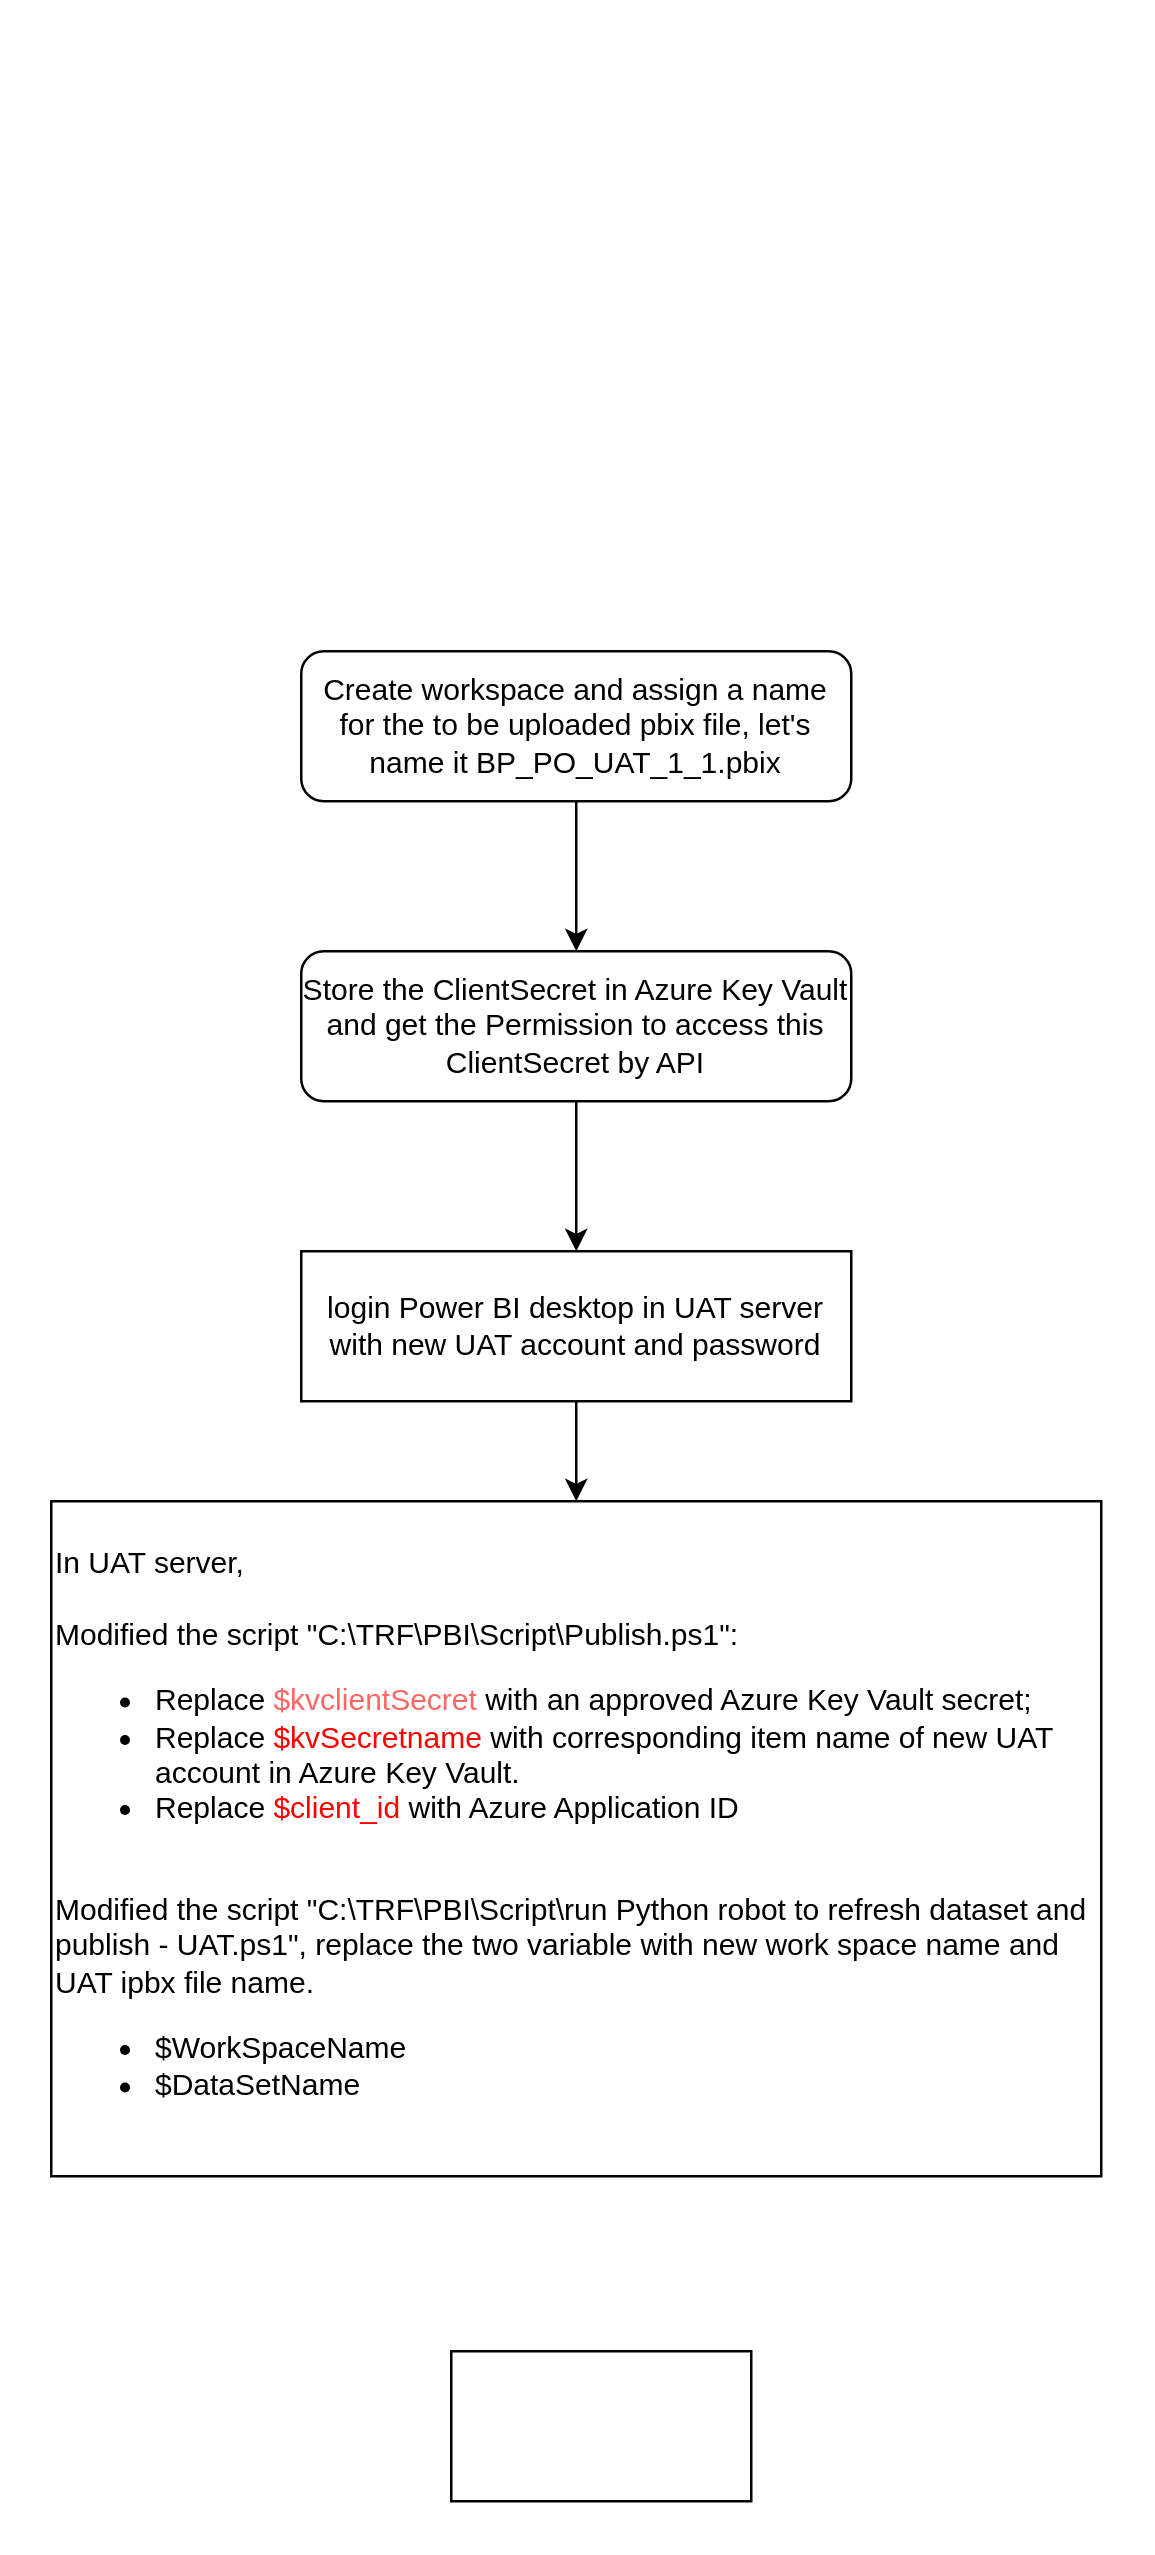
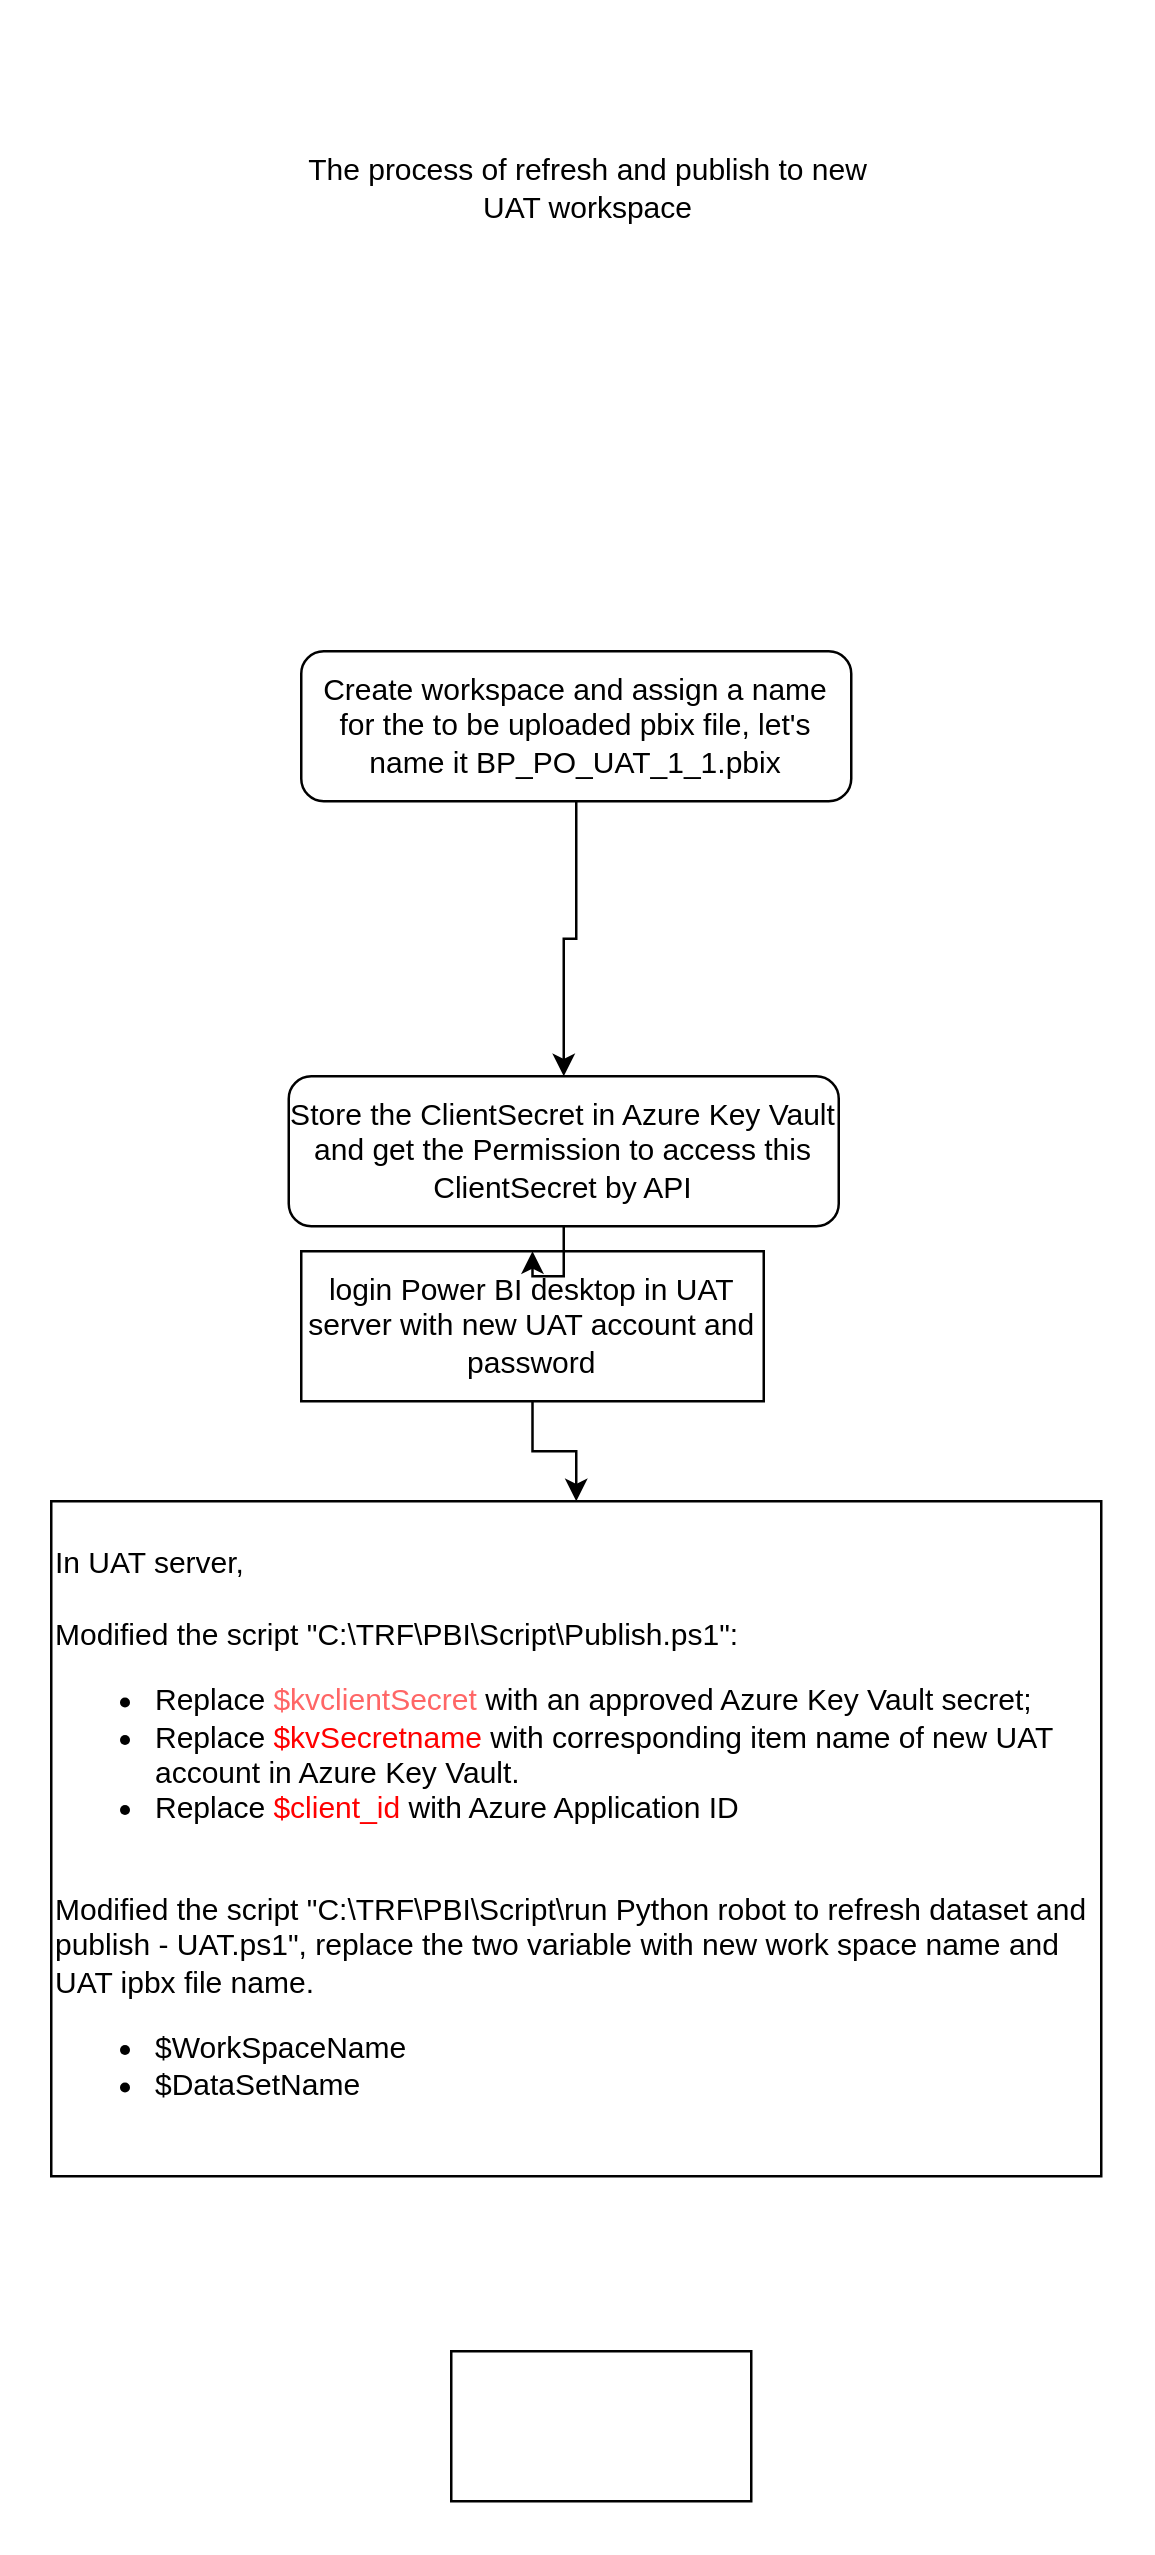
node "The process of refresh and publish to new UAT workspace": added
node "Store the ClientSecret in Azure Key Vault and get the Permission to access this ClientSecret by API": moved (576, 1026) -> (564, 1151)
node "login Power BI desktop in UAT server with new UAT account and password": size 550x150 -> 463x150
